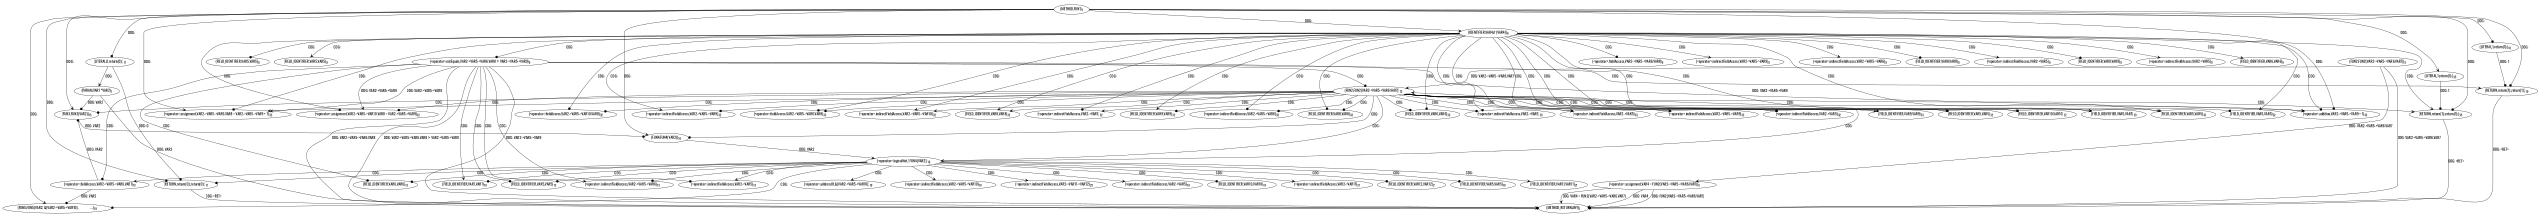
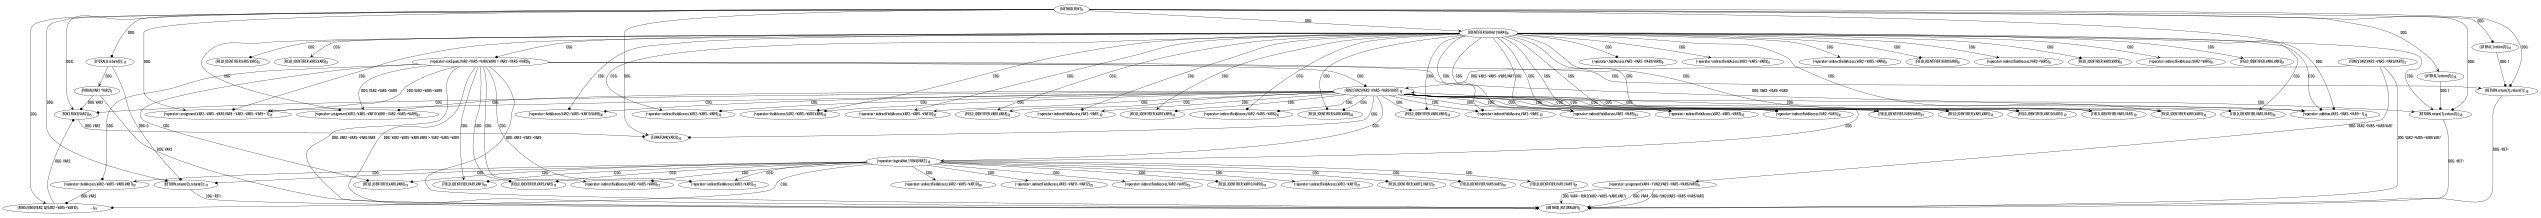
edge "(FUN4,FUN4(VAR2))" -> "(<operator>.logicalNot,! FUN4(VAR2))": removed, label "DDG: VAR2"
edge "(<operator>.fieldAccess,VAR2->VAR5->VAR6.VAR7)" -> "(FUN3,FUN3(VAR2))": now "(FUN5,FUN5(VAR2, &(VAR2->VAR5->VAR10),               ...)" -> "(FUN3,FUN3(VAR2))"
node "(<operator>.addressOf,&(VAR2->VAR5->VAR10))": removed
